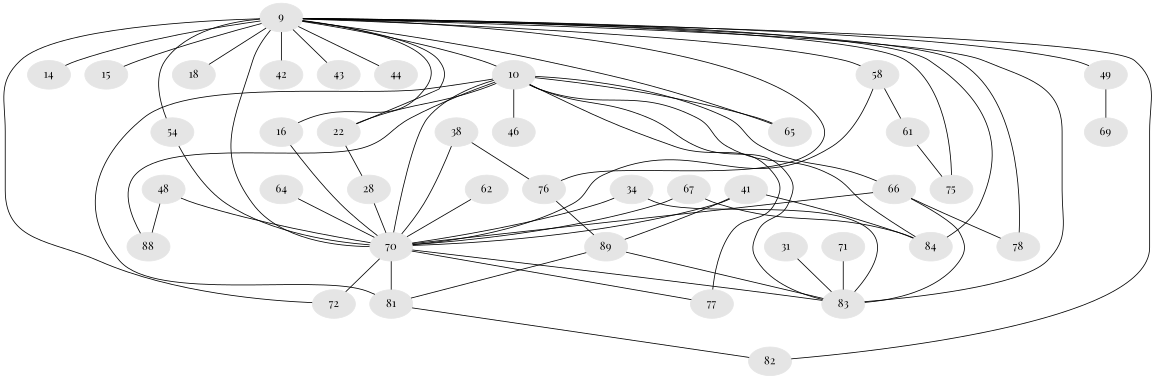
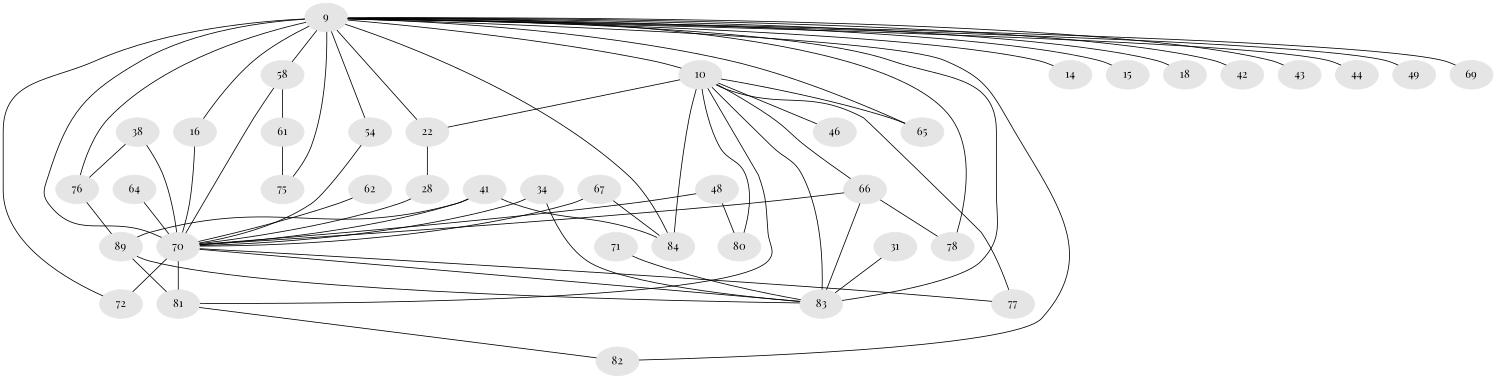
edge "49" -- "69": now "9" -- "69"
edge "10" -- "70": removed
node "88": label "88" -> "80"
